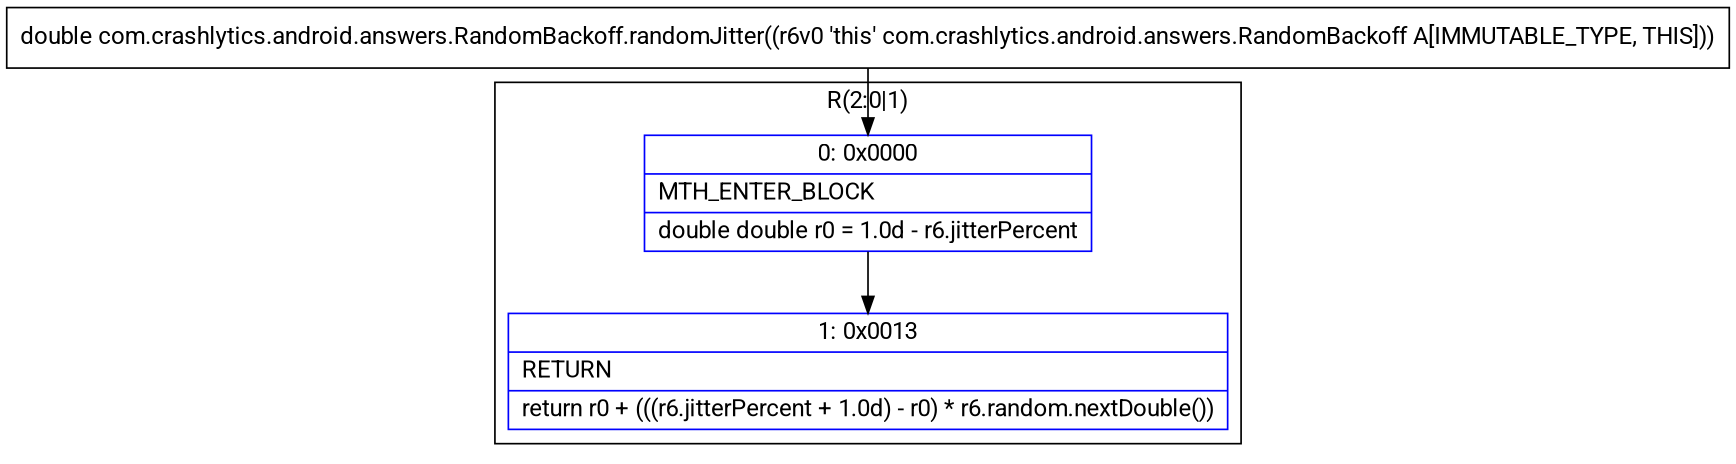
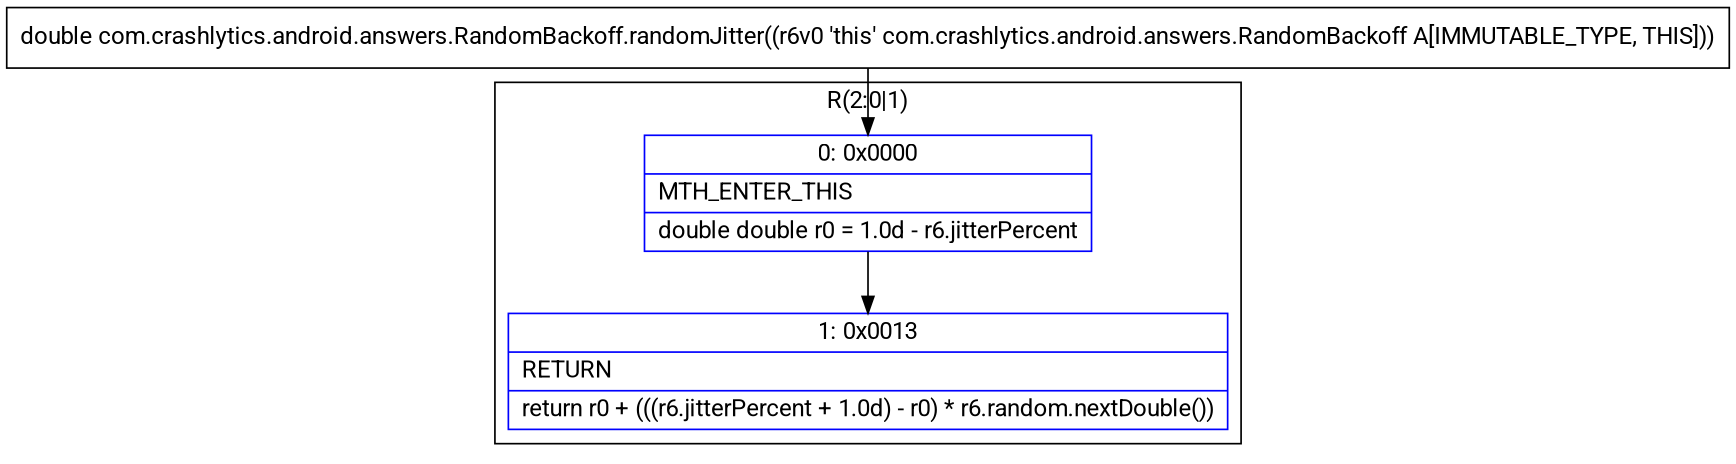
node "0: 0x0000": text "MTH_ENTER_BLOCK" -> "MTH_ENTER_THIS"
